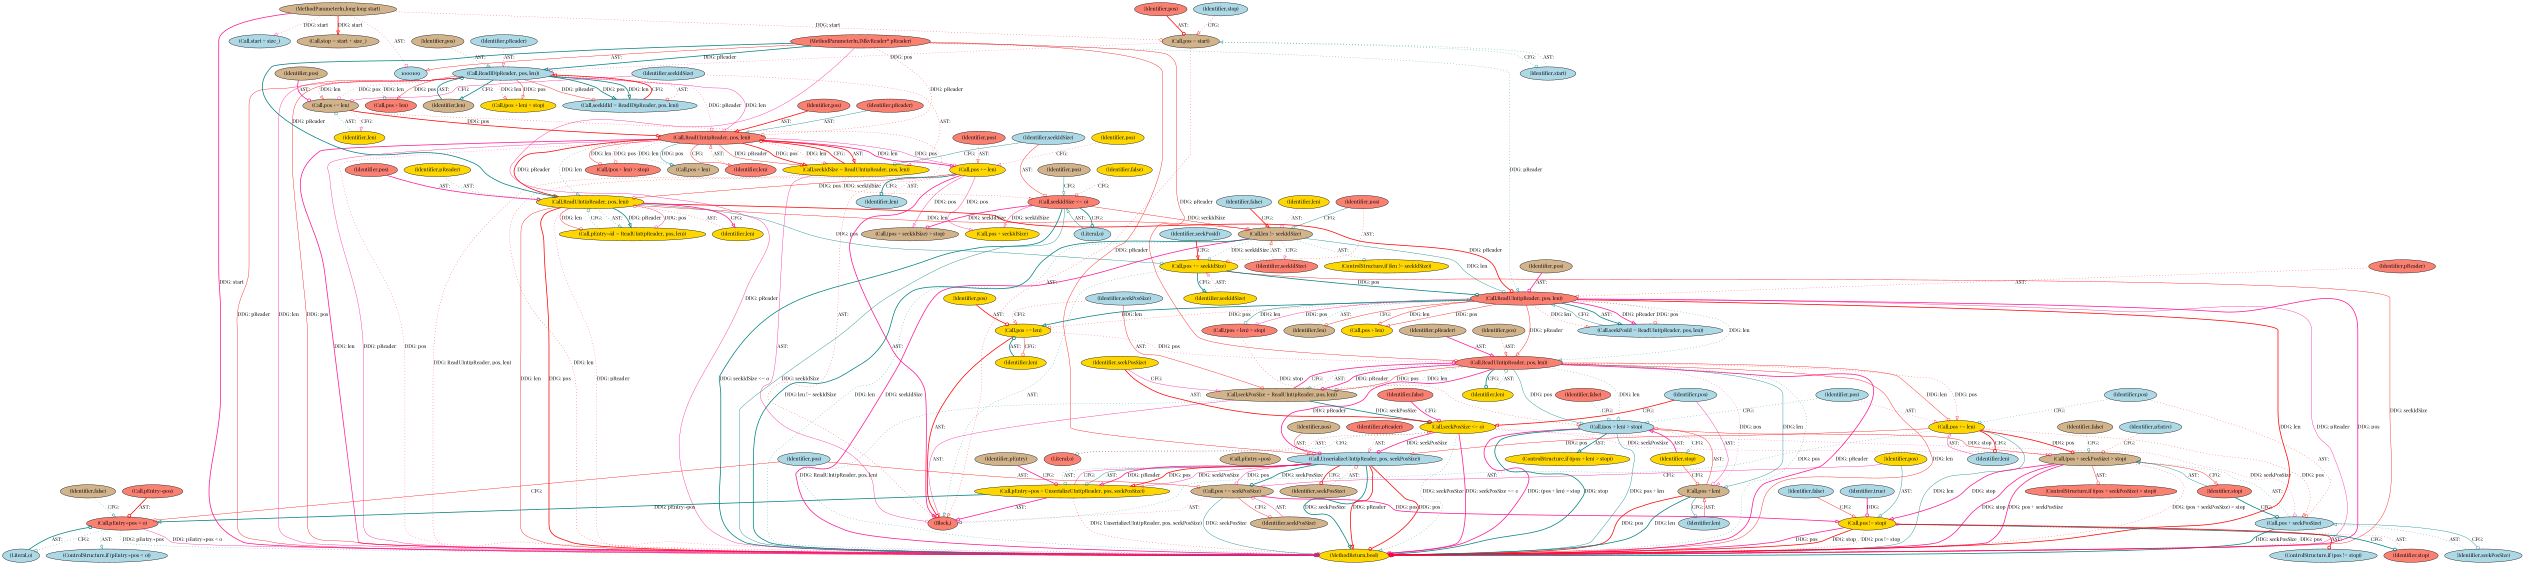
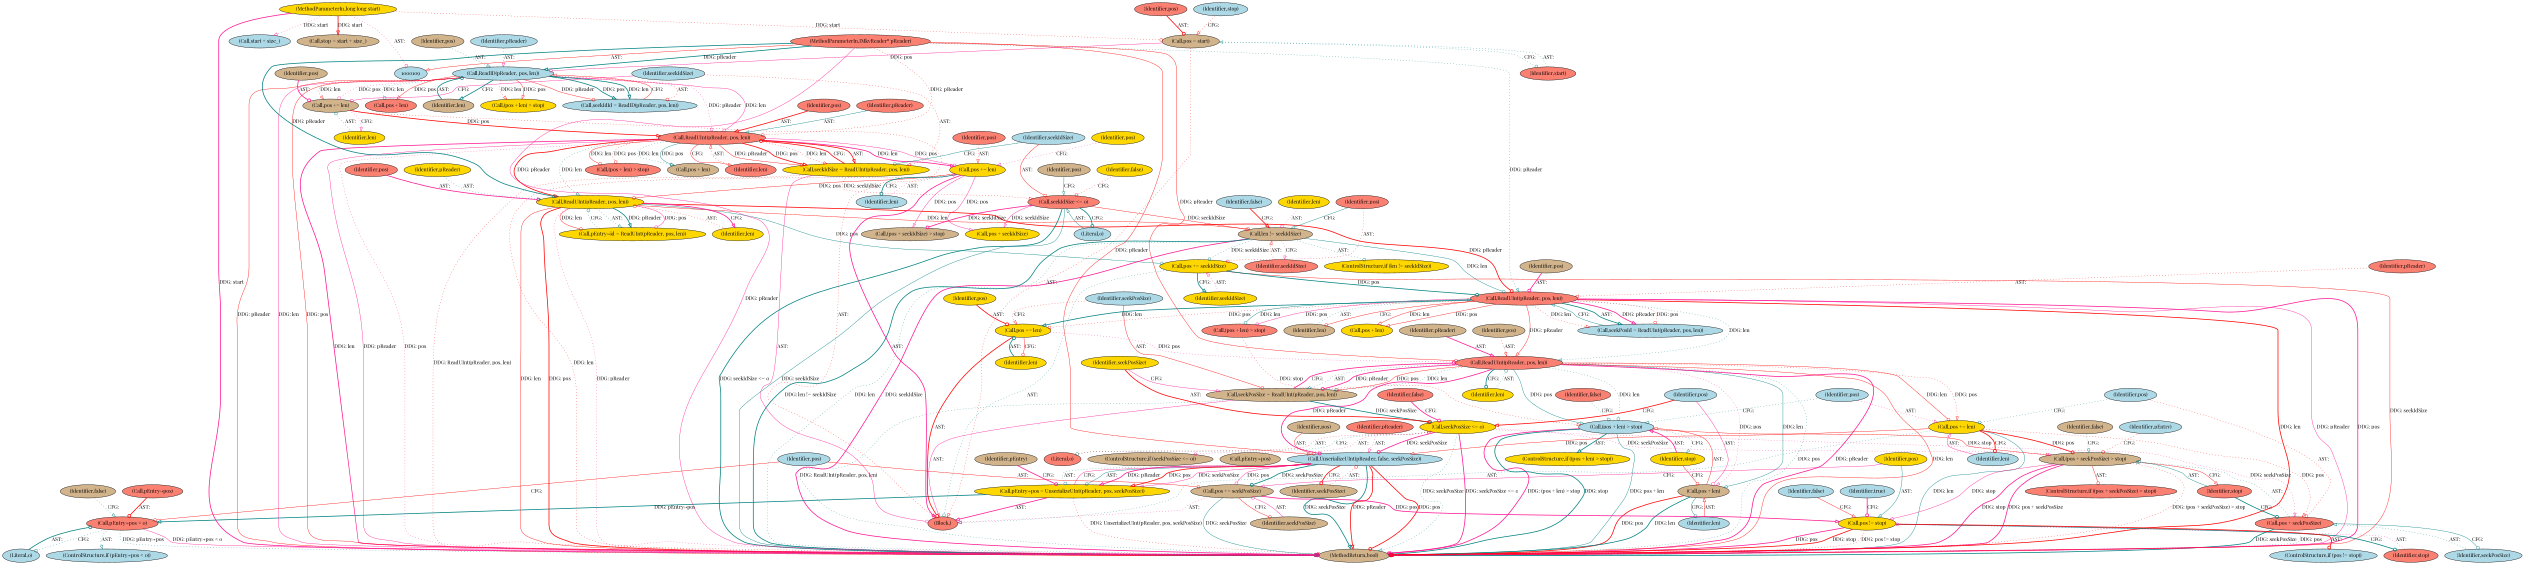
node "(MethodParameterIn,long long start)": fillcolor tan -> gold
edge "(Call,pos = start)" -> "(Call,ReadID(pReader, pos, len))": style dotted -> solid
node "(Identifier,start)": fillcolor lightblue -> salmon
edge "(Call,seekIdId = ReadID(pReader, pos, len))" -> "(Call,ReadID(pReader, pos, len))": style bold -> solid
node "(Identifier,seekPosId)": removed
edge "(Call,pos += seekIdSize)" -> "(Block,)": arrowhead onormal -> odot
edge "(Call,seekPosSize <= 0)" -> "(Call,pos + seekPosSize)": arrowhead odot -> onormal
edge "(Call,seekPosSize <= 0)" -> "(Call,(pos + seekPosSize) > stop)": arrowhead odot -> onormal
node "(ControlStructure,if (seekPosSize <= 0))": added
node "(Call,UnserializeUInt(pReader, pos, seekPosSize))": label "(Call,UnserializeUInt(pReader, pos, seekPosSize))" -> "(Call,UnserializeUInt(pReader, false, seekPosSize))"
edge "(Call,pos + seekPosSize)" -> "(Call,(pos + seekPosSize) > stop)": arrowhead onormal -> odot
edge "(Call,(pos + seekPosSize) > stop)" -> "(Call,pos != stop)": style bold -> solid
edge "(Identifier,true)" -> "(Call,pos != stop)": label "DDG: " -> "CFG: "
node "(Call,pos + seekPosSize)": fillcolor lightblue -> salmon
node "(MethodReturn,bool)": fillcolor gold -> tan
